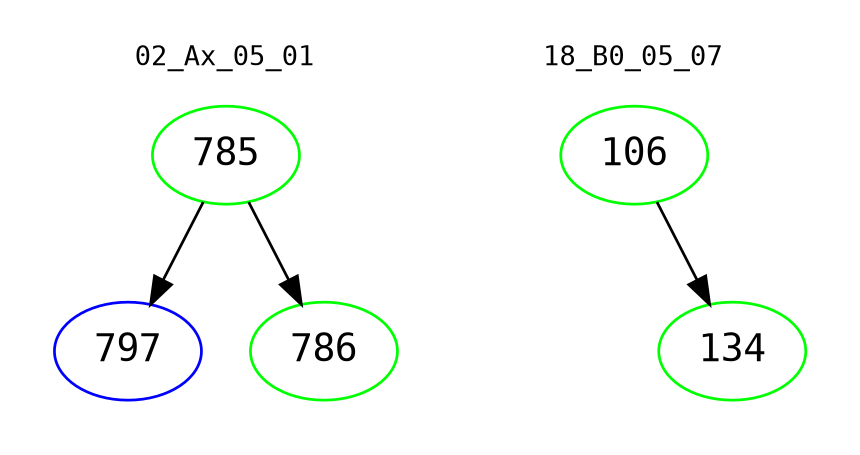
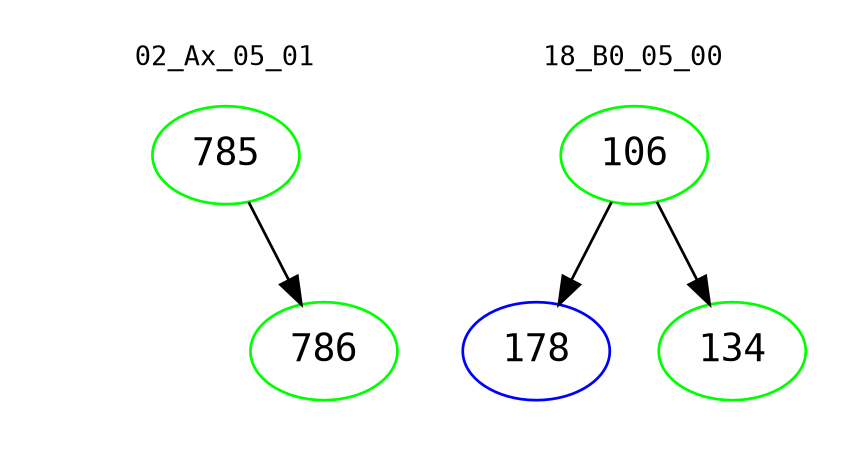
cluster "18_B0_05_07": label "18_B0_05_07" -> "18_B0_05_00"
node "797": removed
node "178": added
